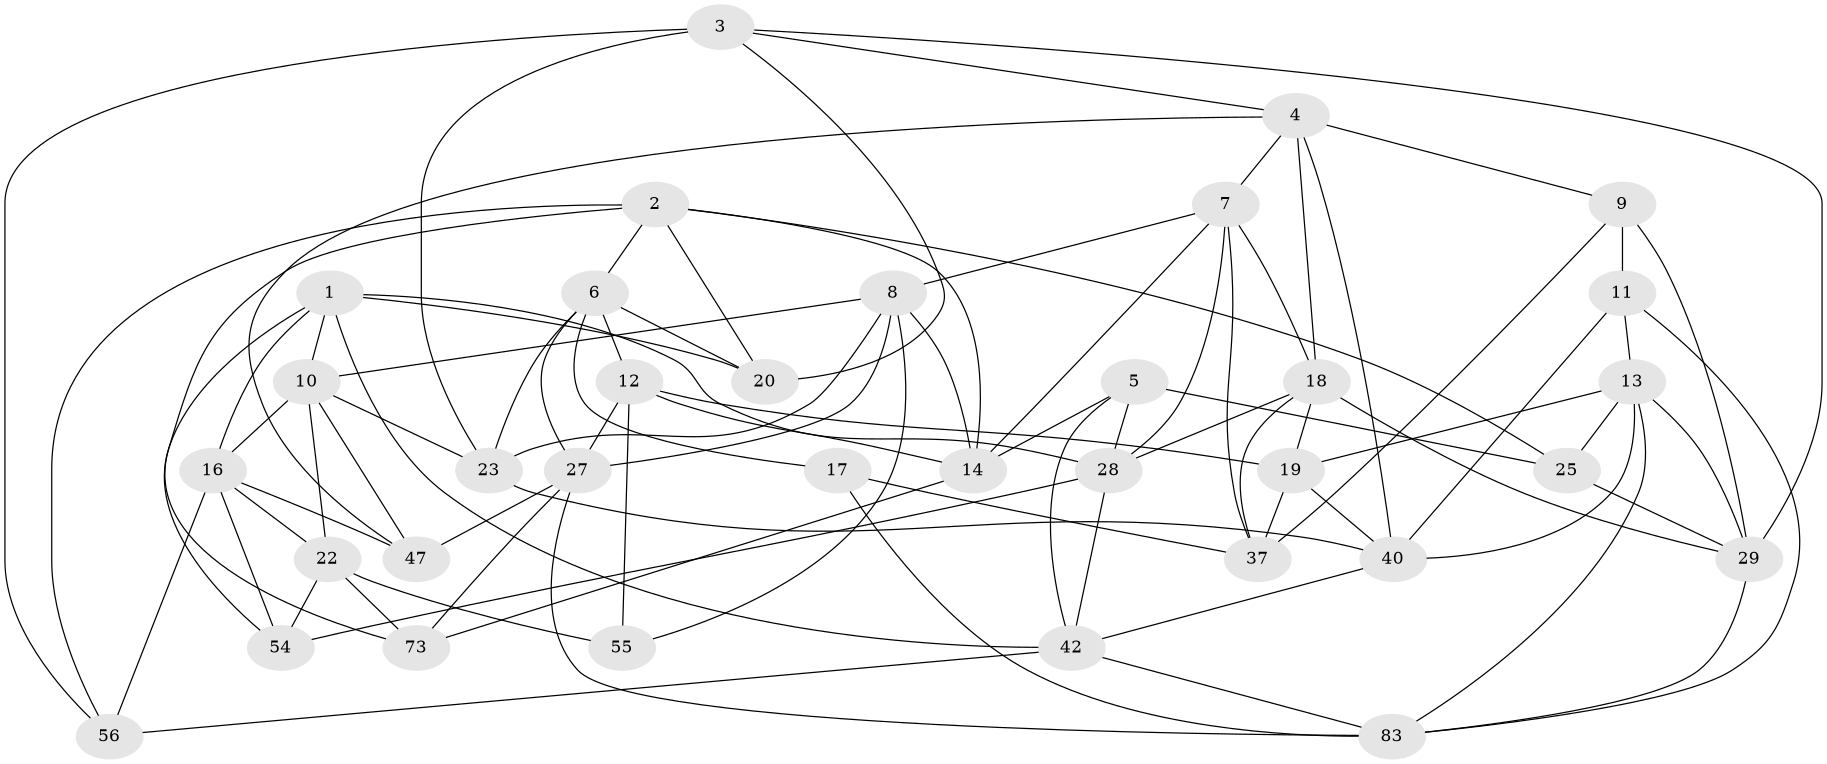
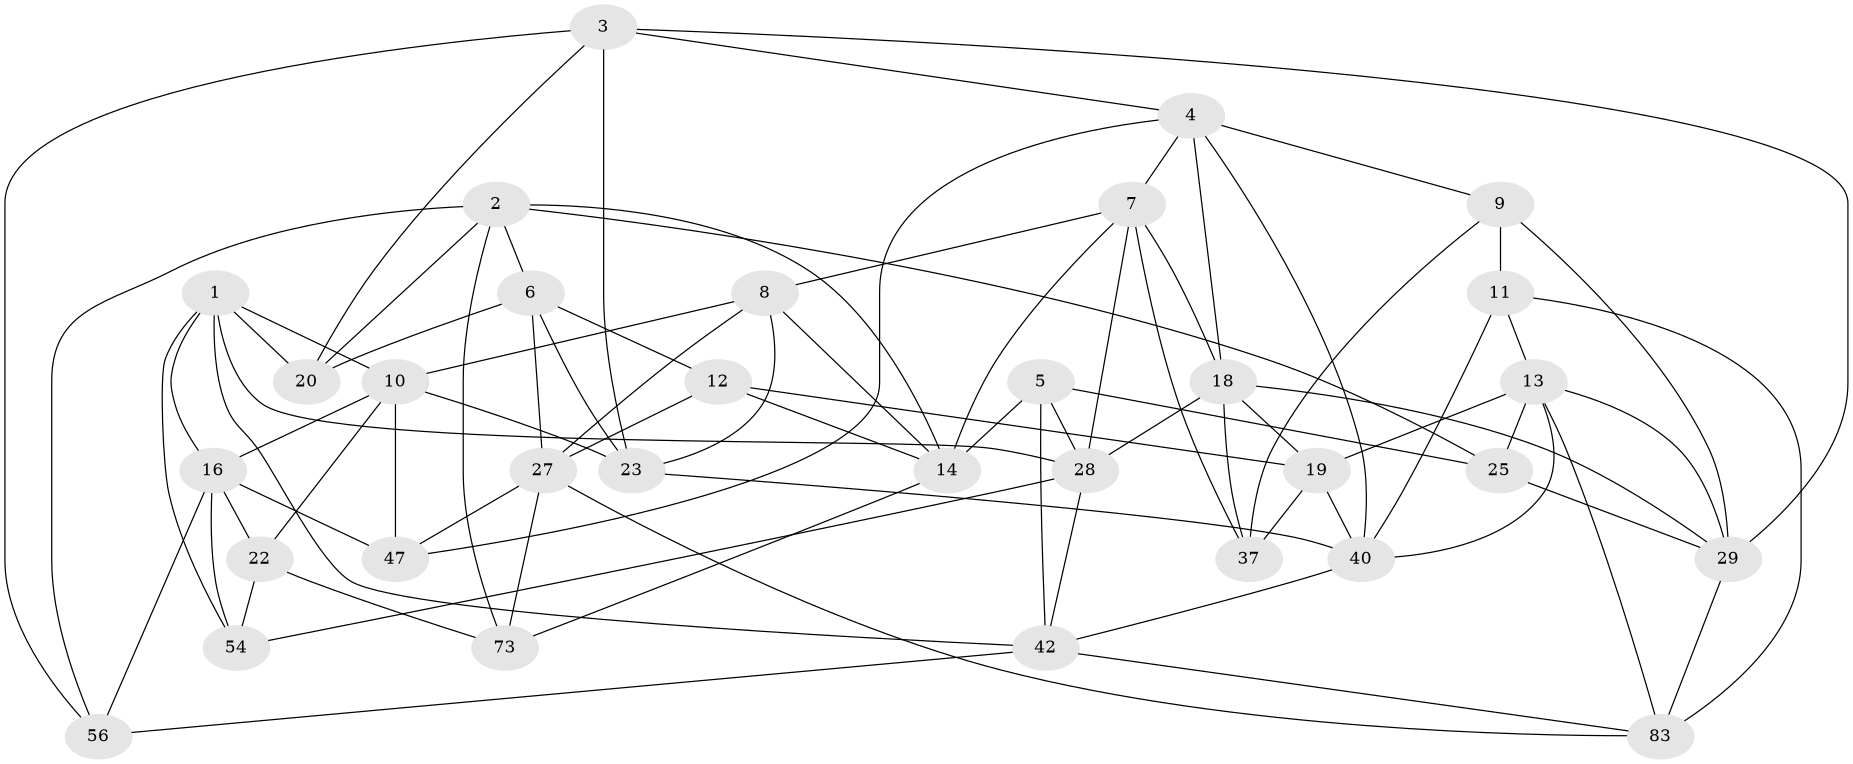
node "17": removed
node "55": removed
